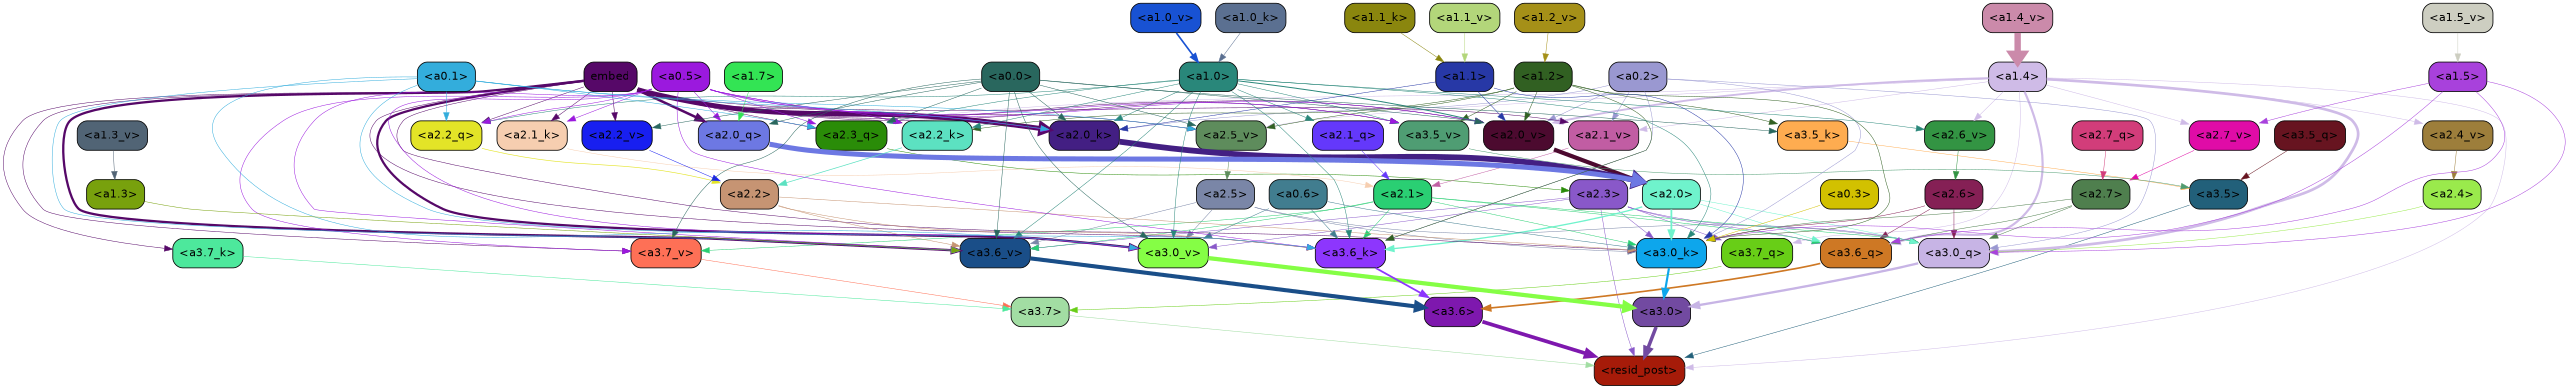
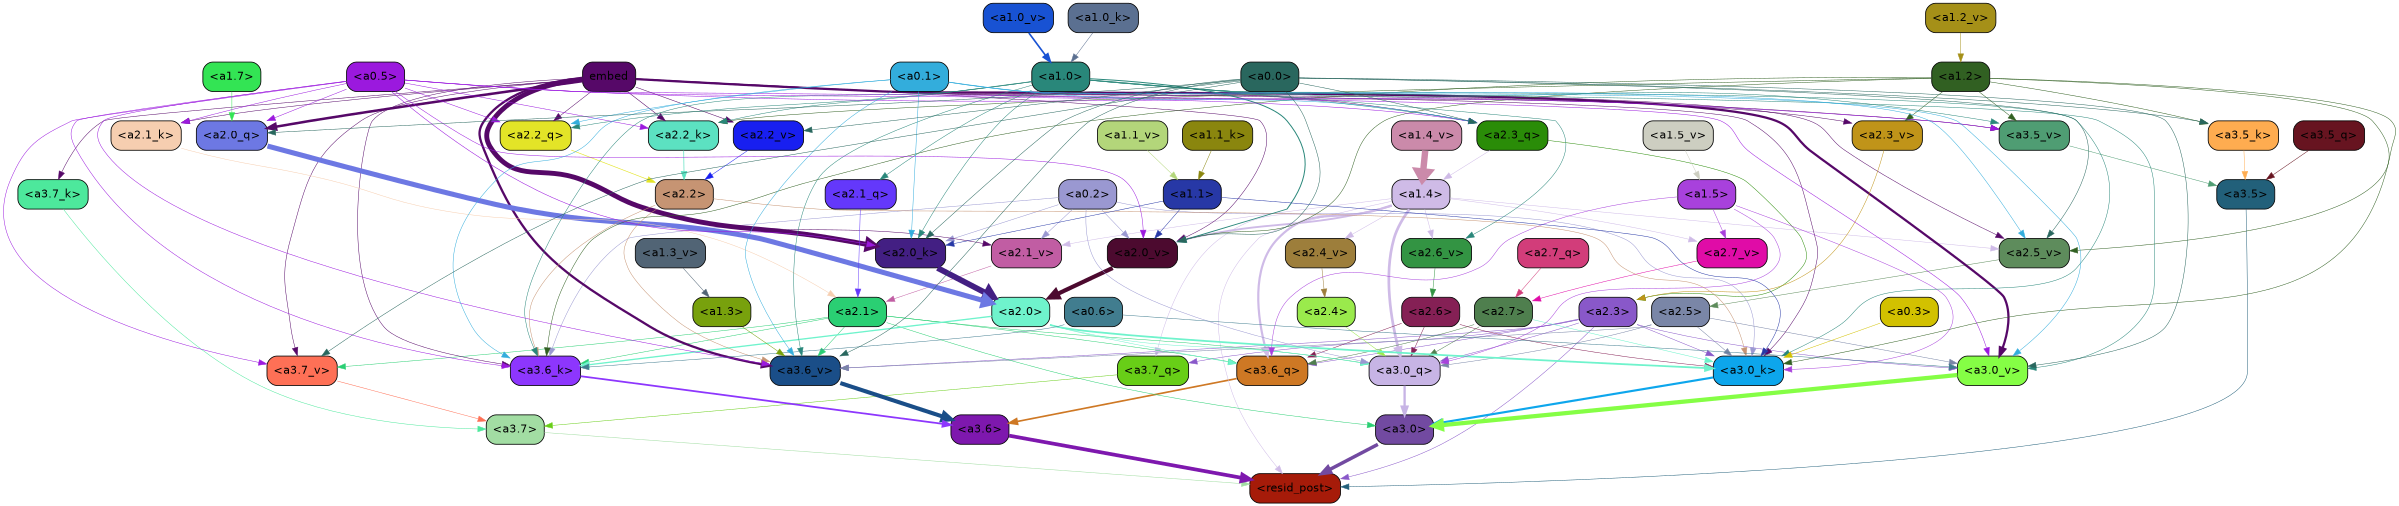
edge "<a1.4>" -> "<a2.3_q>": reversed
node "<a2.3_v>": added
edge "<a2.7>" -> "<a3.0_k>": color #4f7f4e -> #6ff3cc
edge "<a2.1>" -> "<a3.0_k>": now "<a2.1>" -> "<a3.0>"
edge "<a0.6>" -> "<a3.0_k>": removed
